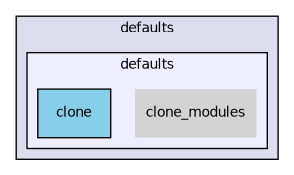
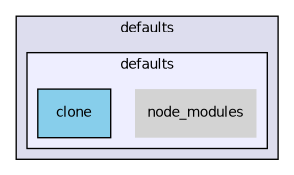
node "clone_modules": label "clone_modules" -> "node_modules"
